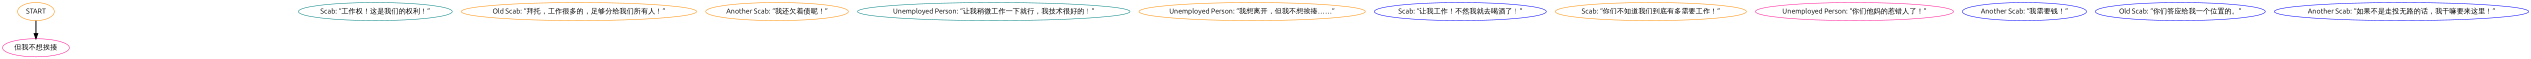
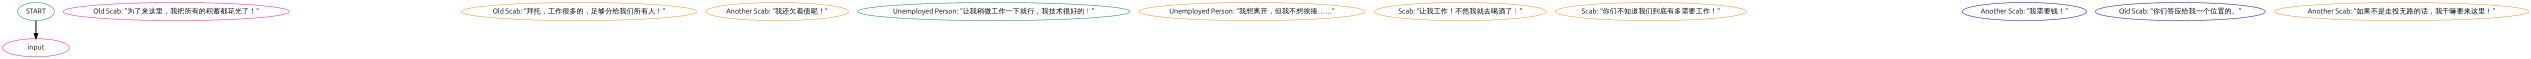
node "START": color darkorange -> teal
node "Old Scab: “为了来这里，我把所有的积蓄都花光了！”": added
node "Scab: “工作权！这是我们的权利！”": removed
node "Scab: “让我工作！不然我就去喝酒了！”": color blue -> darkorange
node "Unemployed Person: “你们他妈的惹错人了！”": removed
node "Another Scab: “如果不是走投无路的话，我干嘛要来这里！”": color blue -> darkorange
node "但我不想挨揍": label "但我不想挨揍" -> "input"
